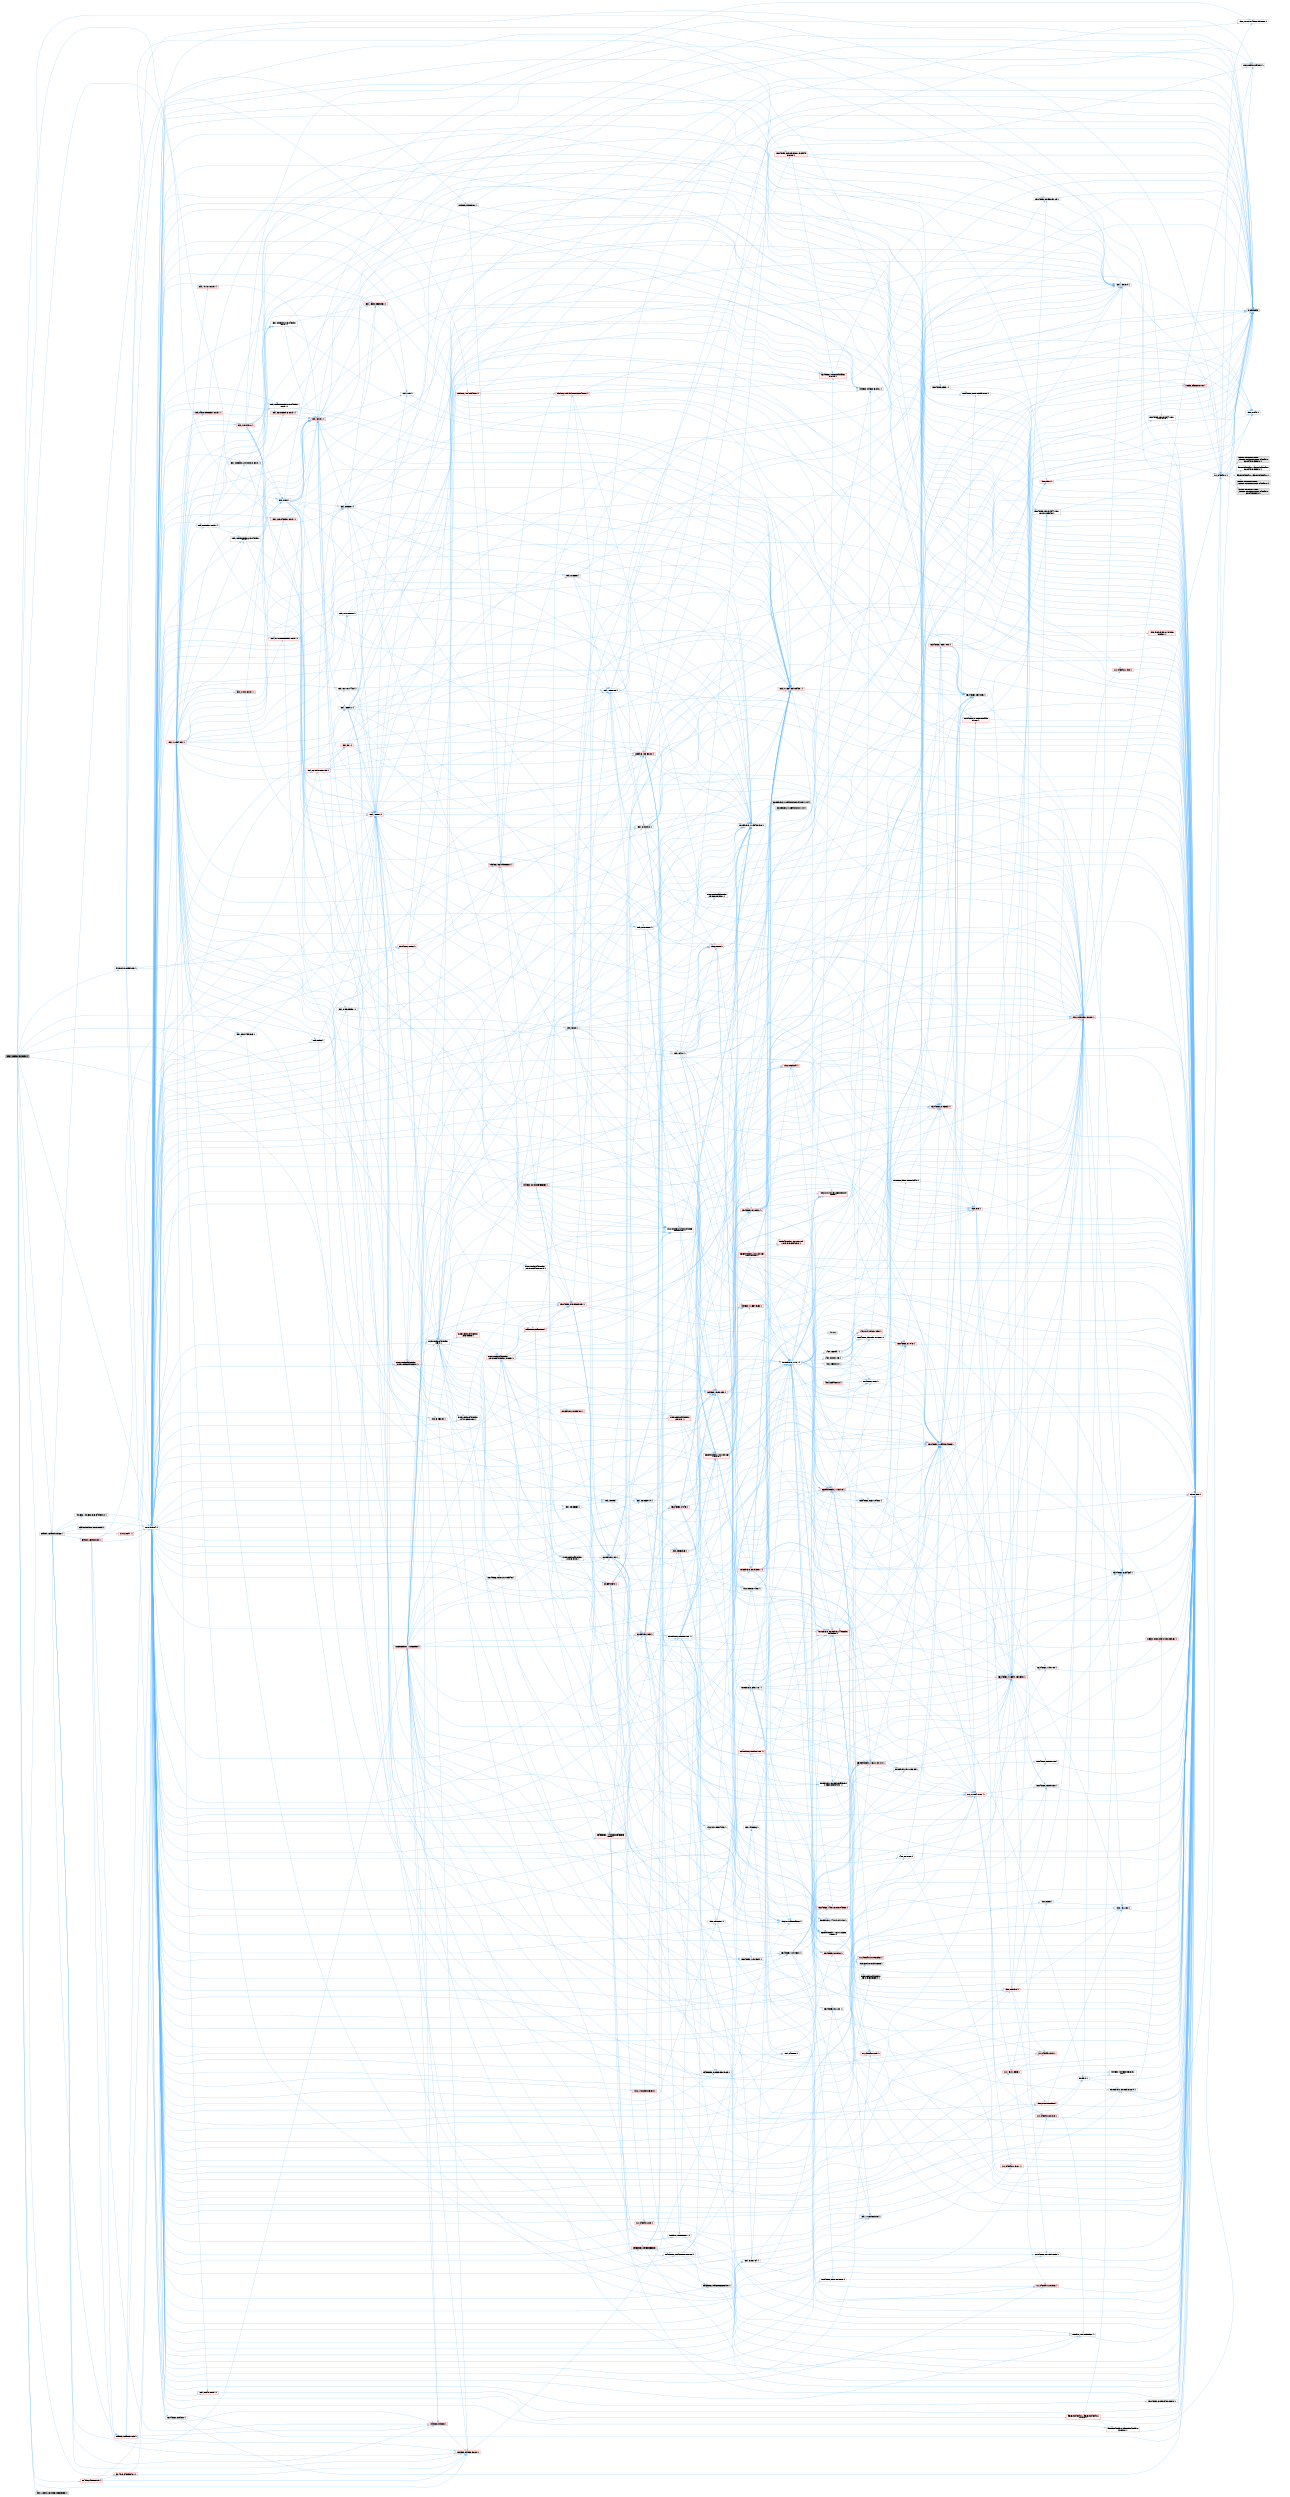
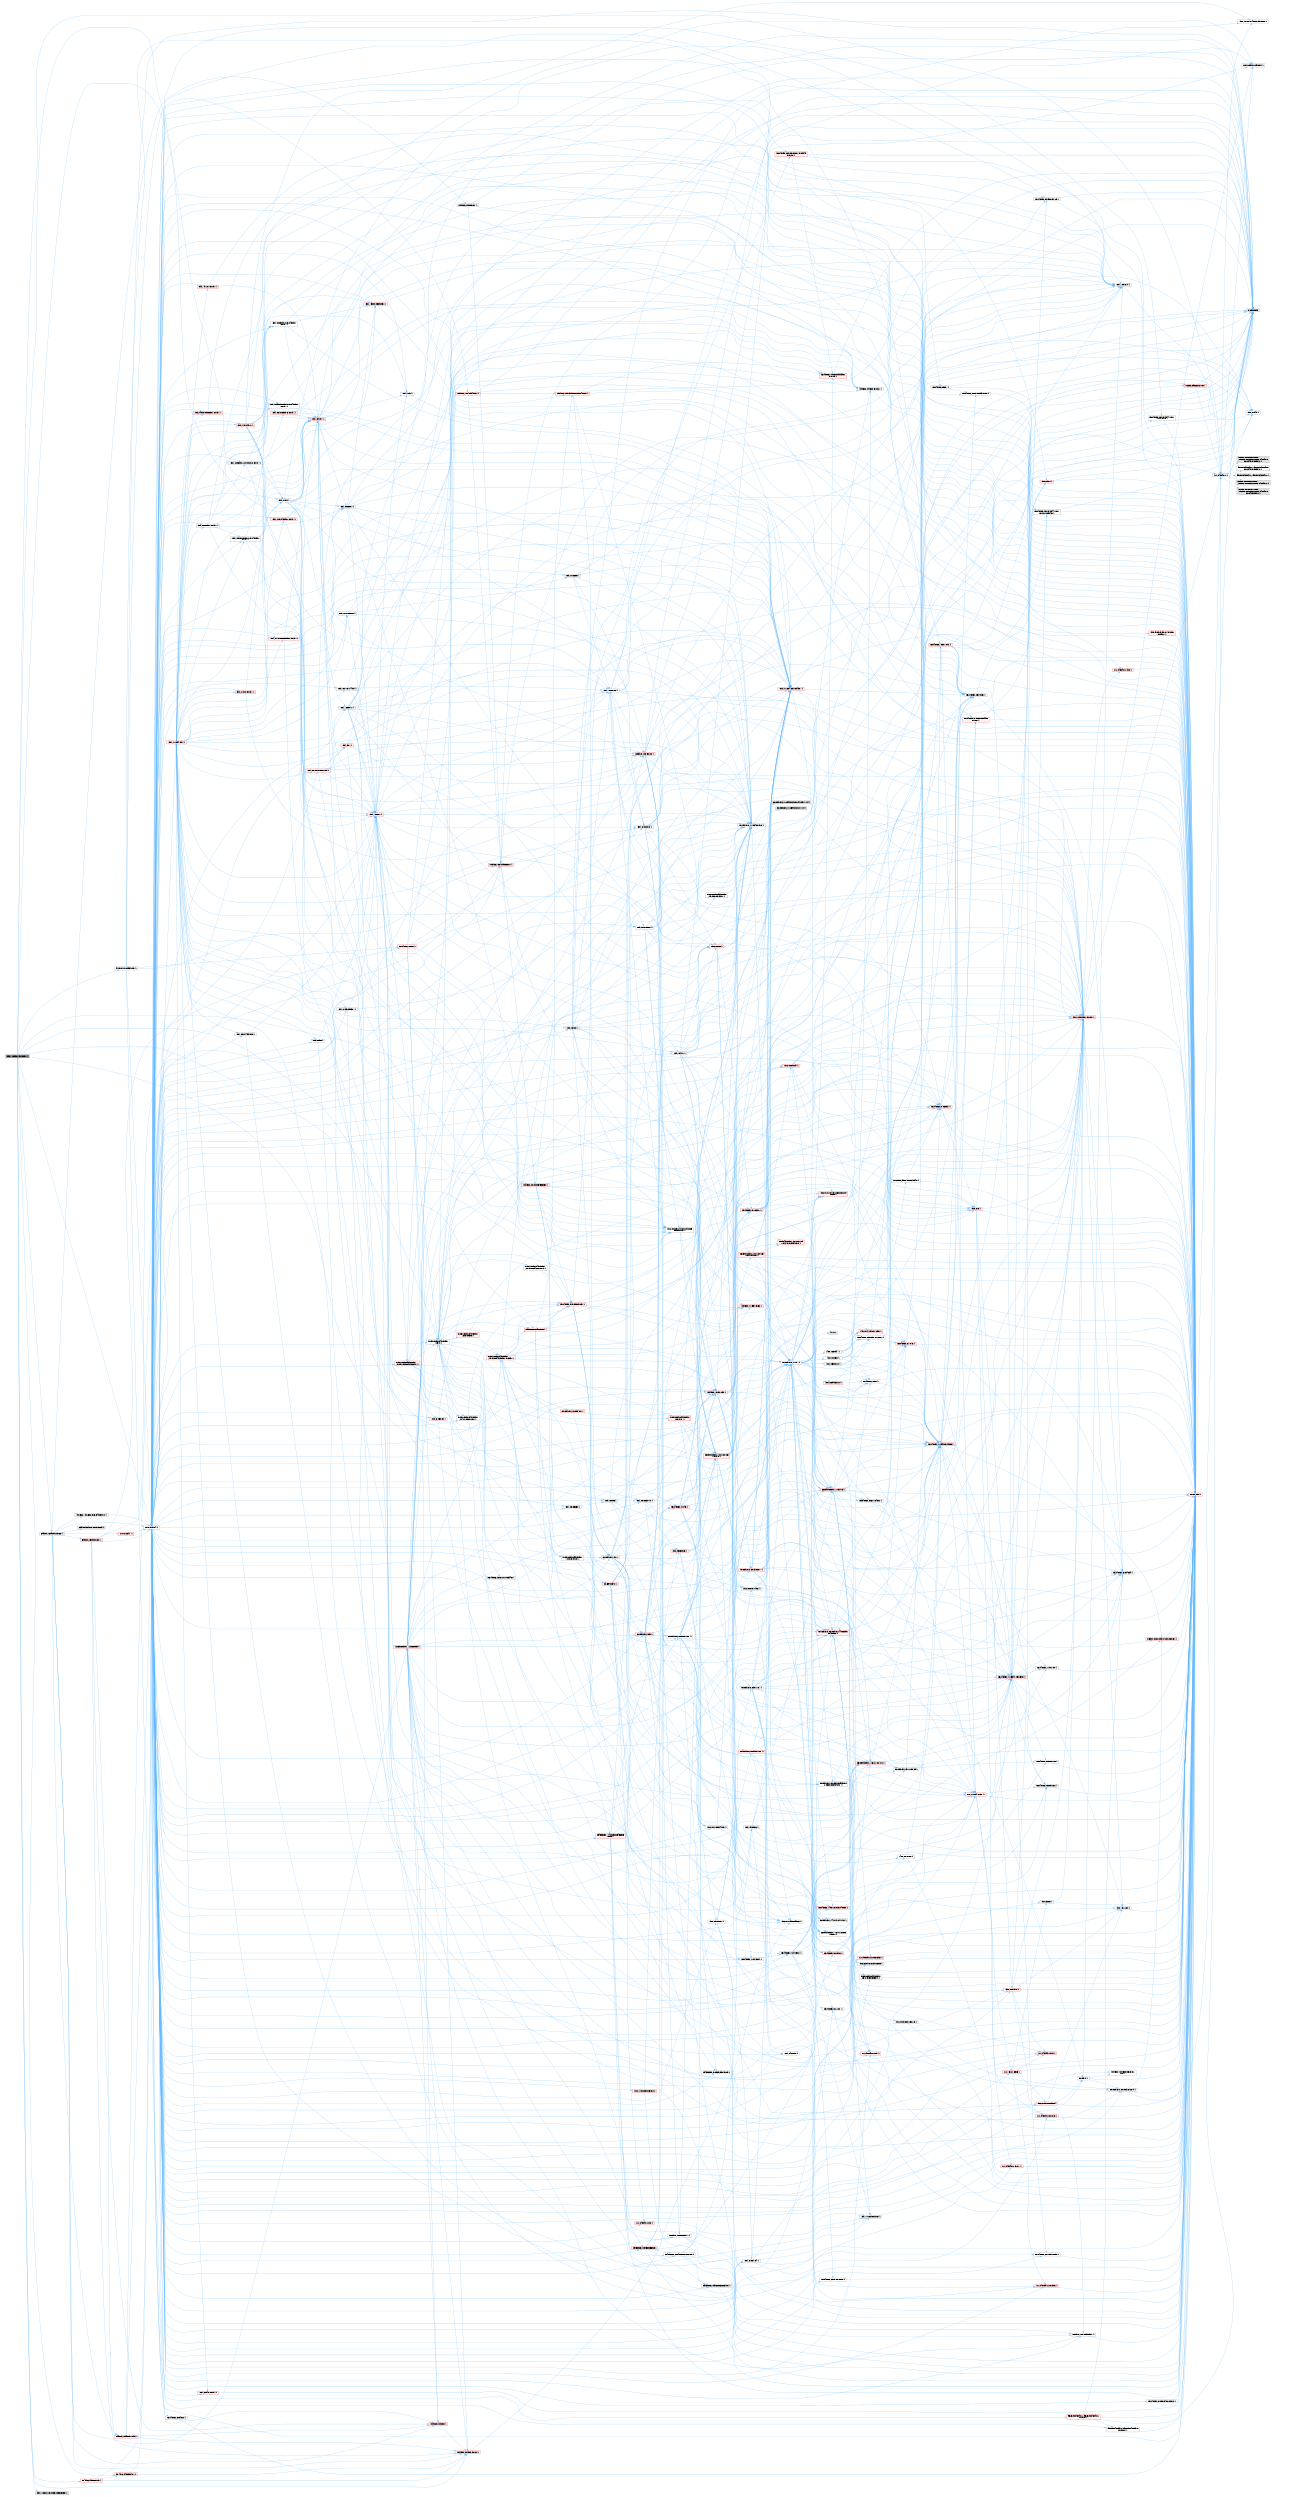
node "Algo/IsPODType.h": label "Algo/IsPODType.h" -> "Algo/IsHeap.h"
node "Misc/StringFormatArg.h": added
